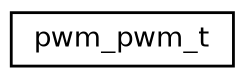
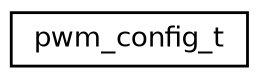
node "pwm_pwm_t": label "pwm_pwm_t" -> "pwm_config_t"
